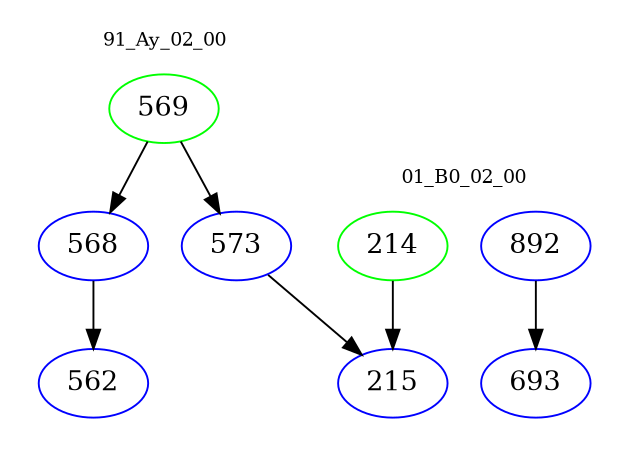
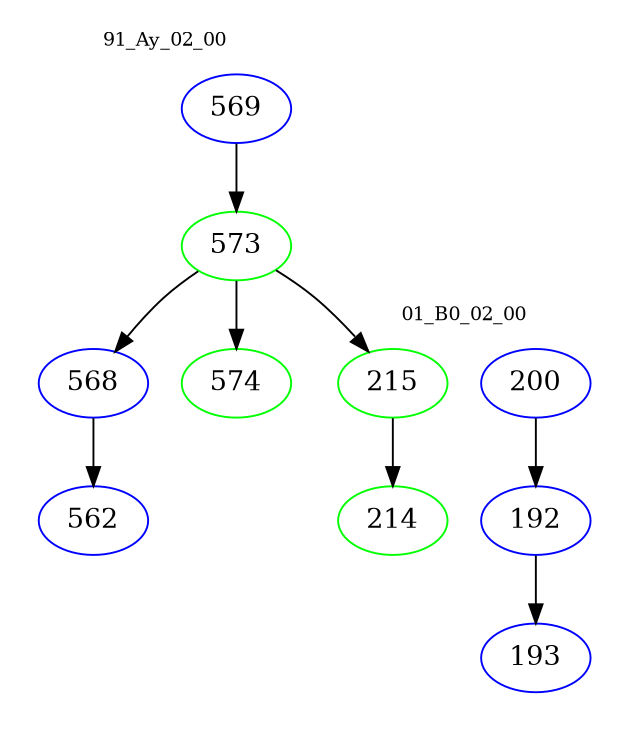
node "569": color green -> blue
edge "569" -> "568": now "573" -> "568"
node "573": color blue -> green
node "892": label "892" -> "192"
edge "214" -> "215": reversed
node "574": added
node "215": color blue -> green
node "200": added
node "693": label "693" -> "193"
